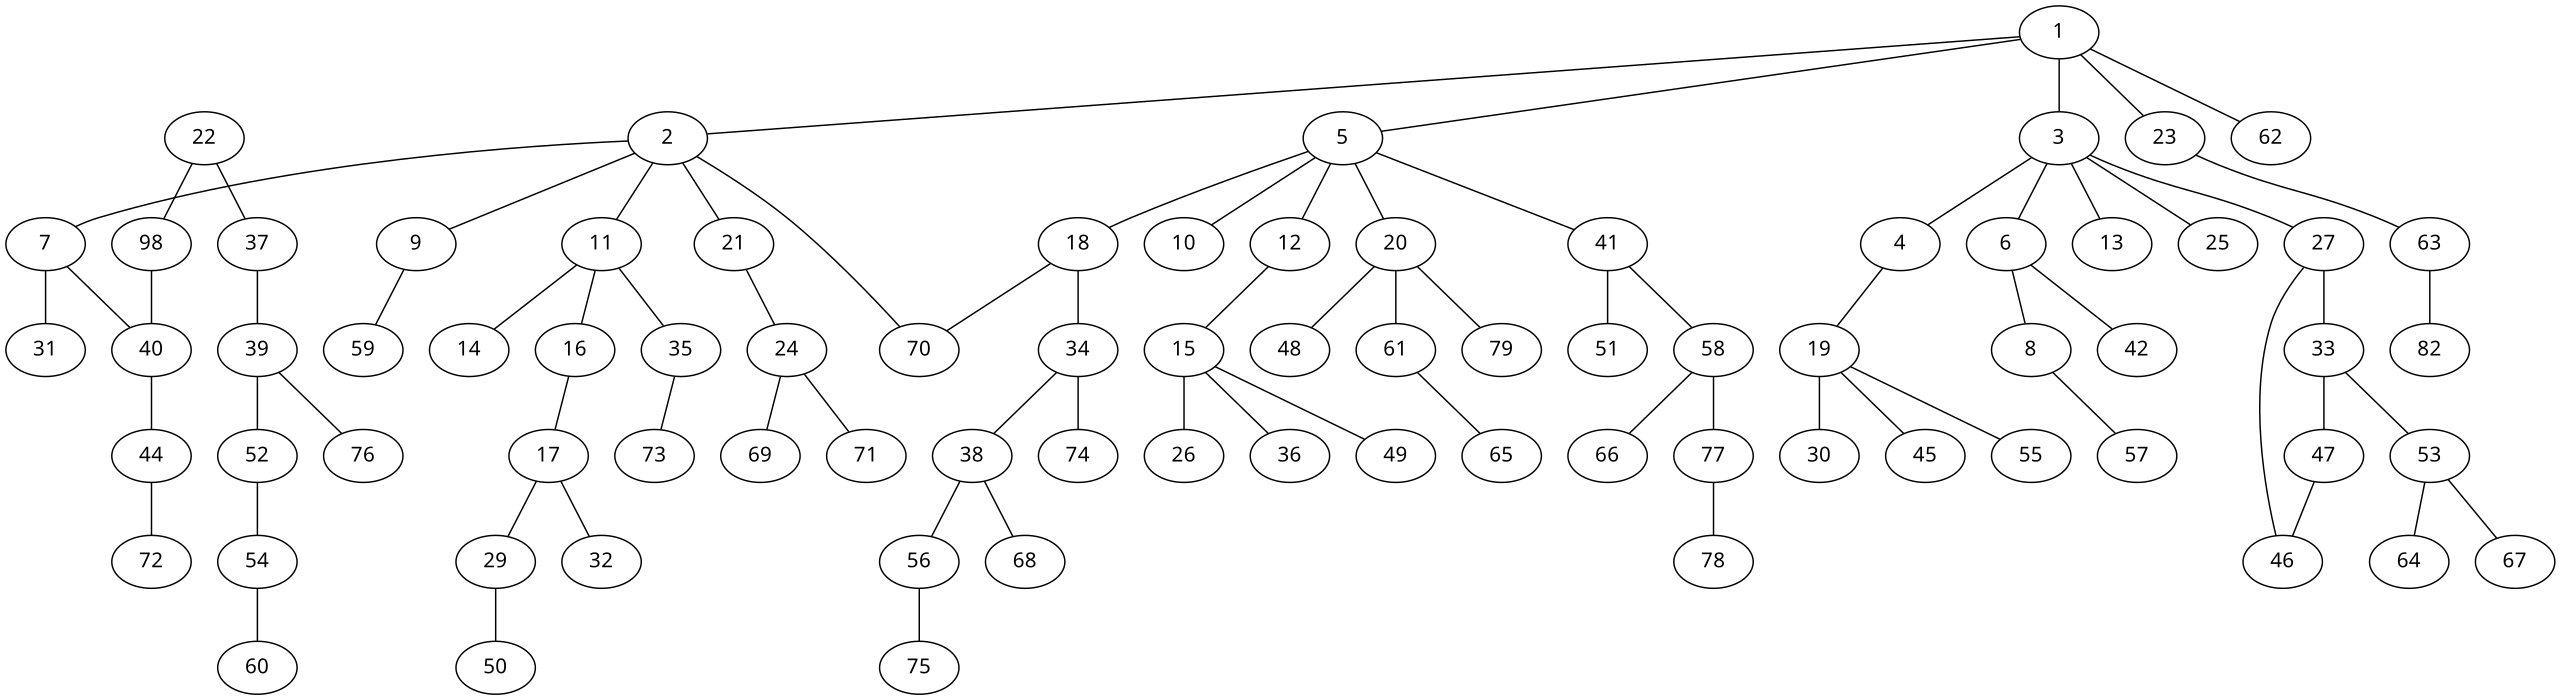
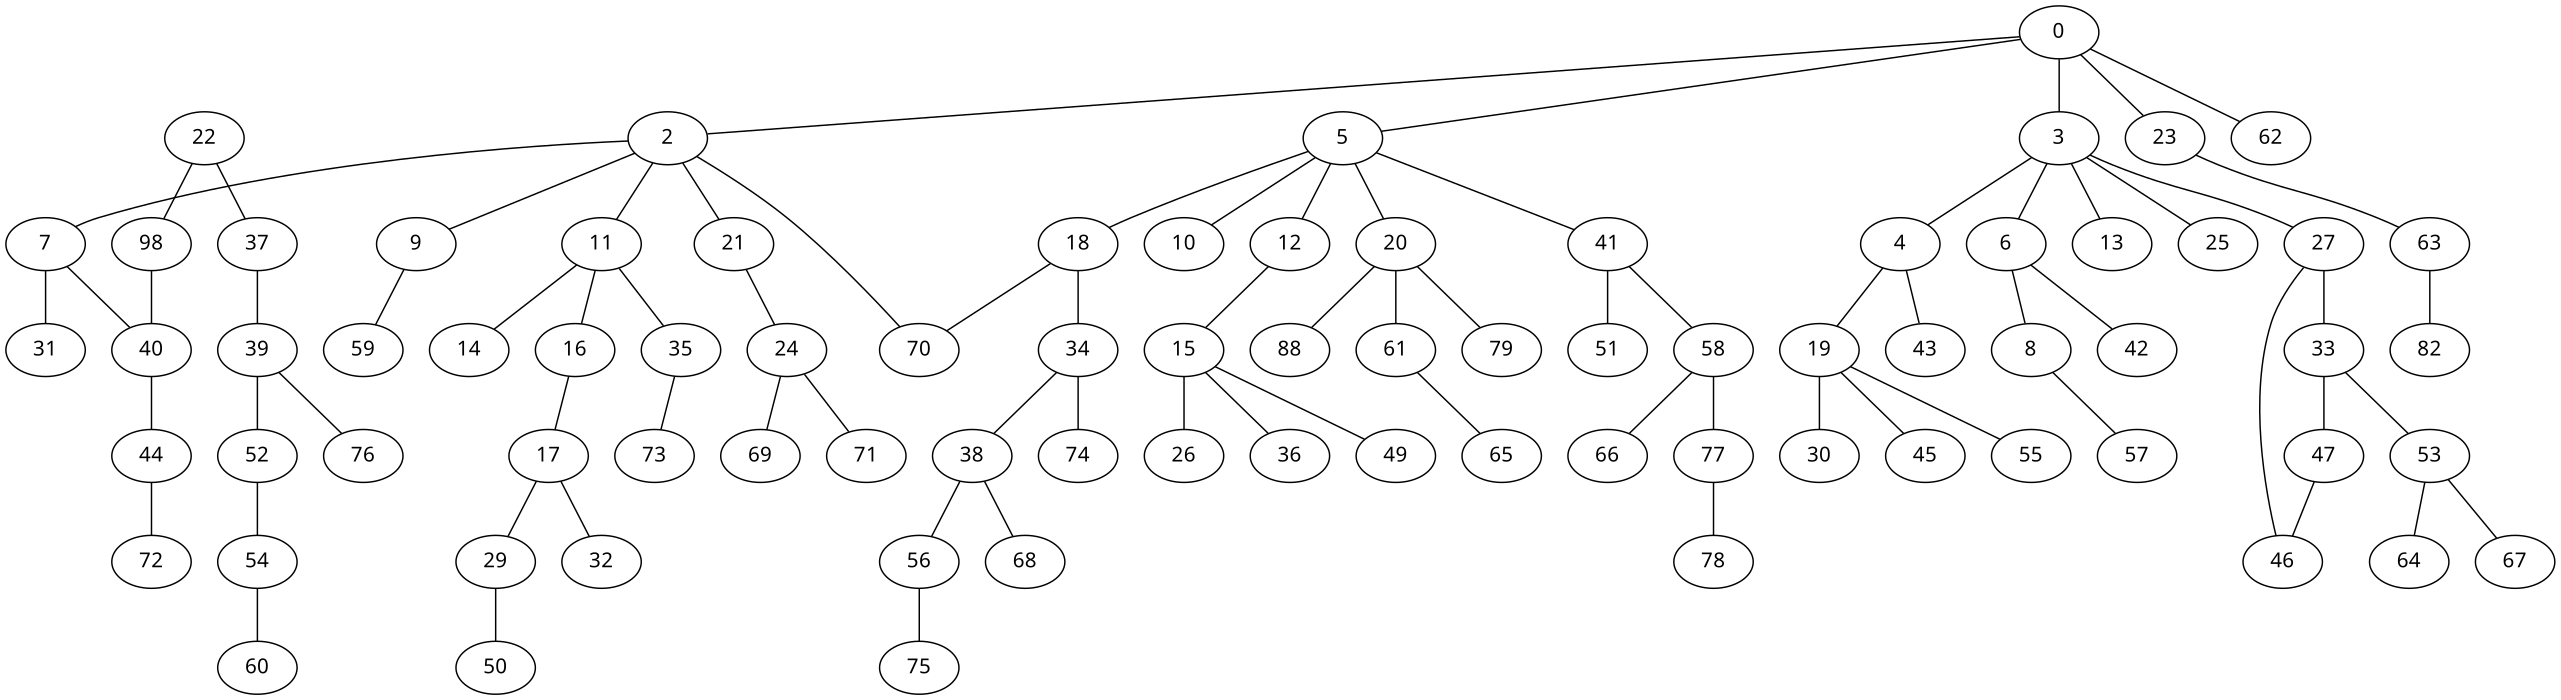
node "1": label "1" -> "0"
node "48": label "48" -> "88"
node "43": added
